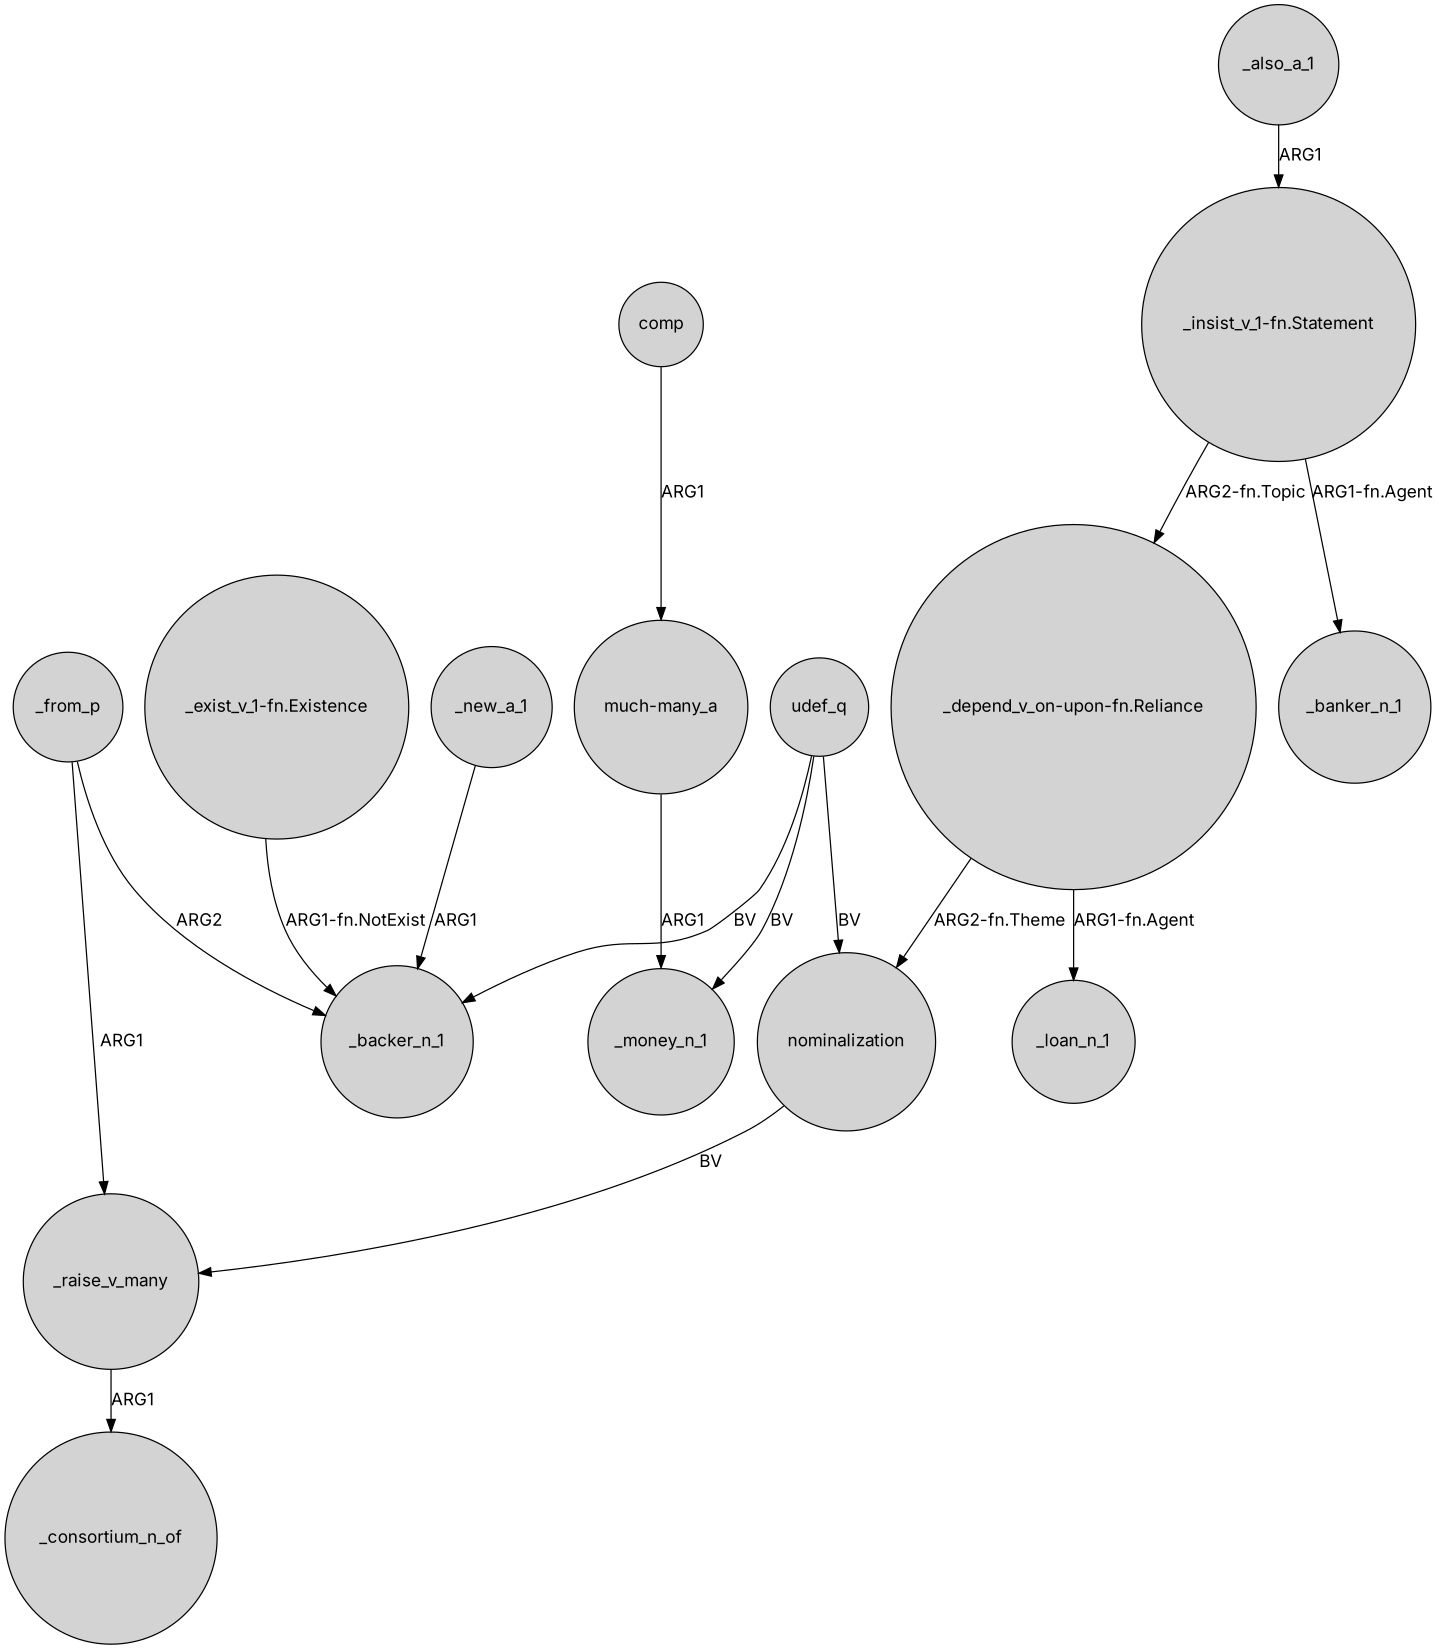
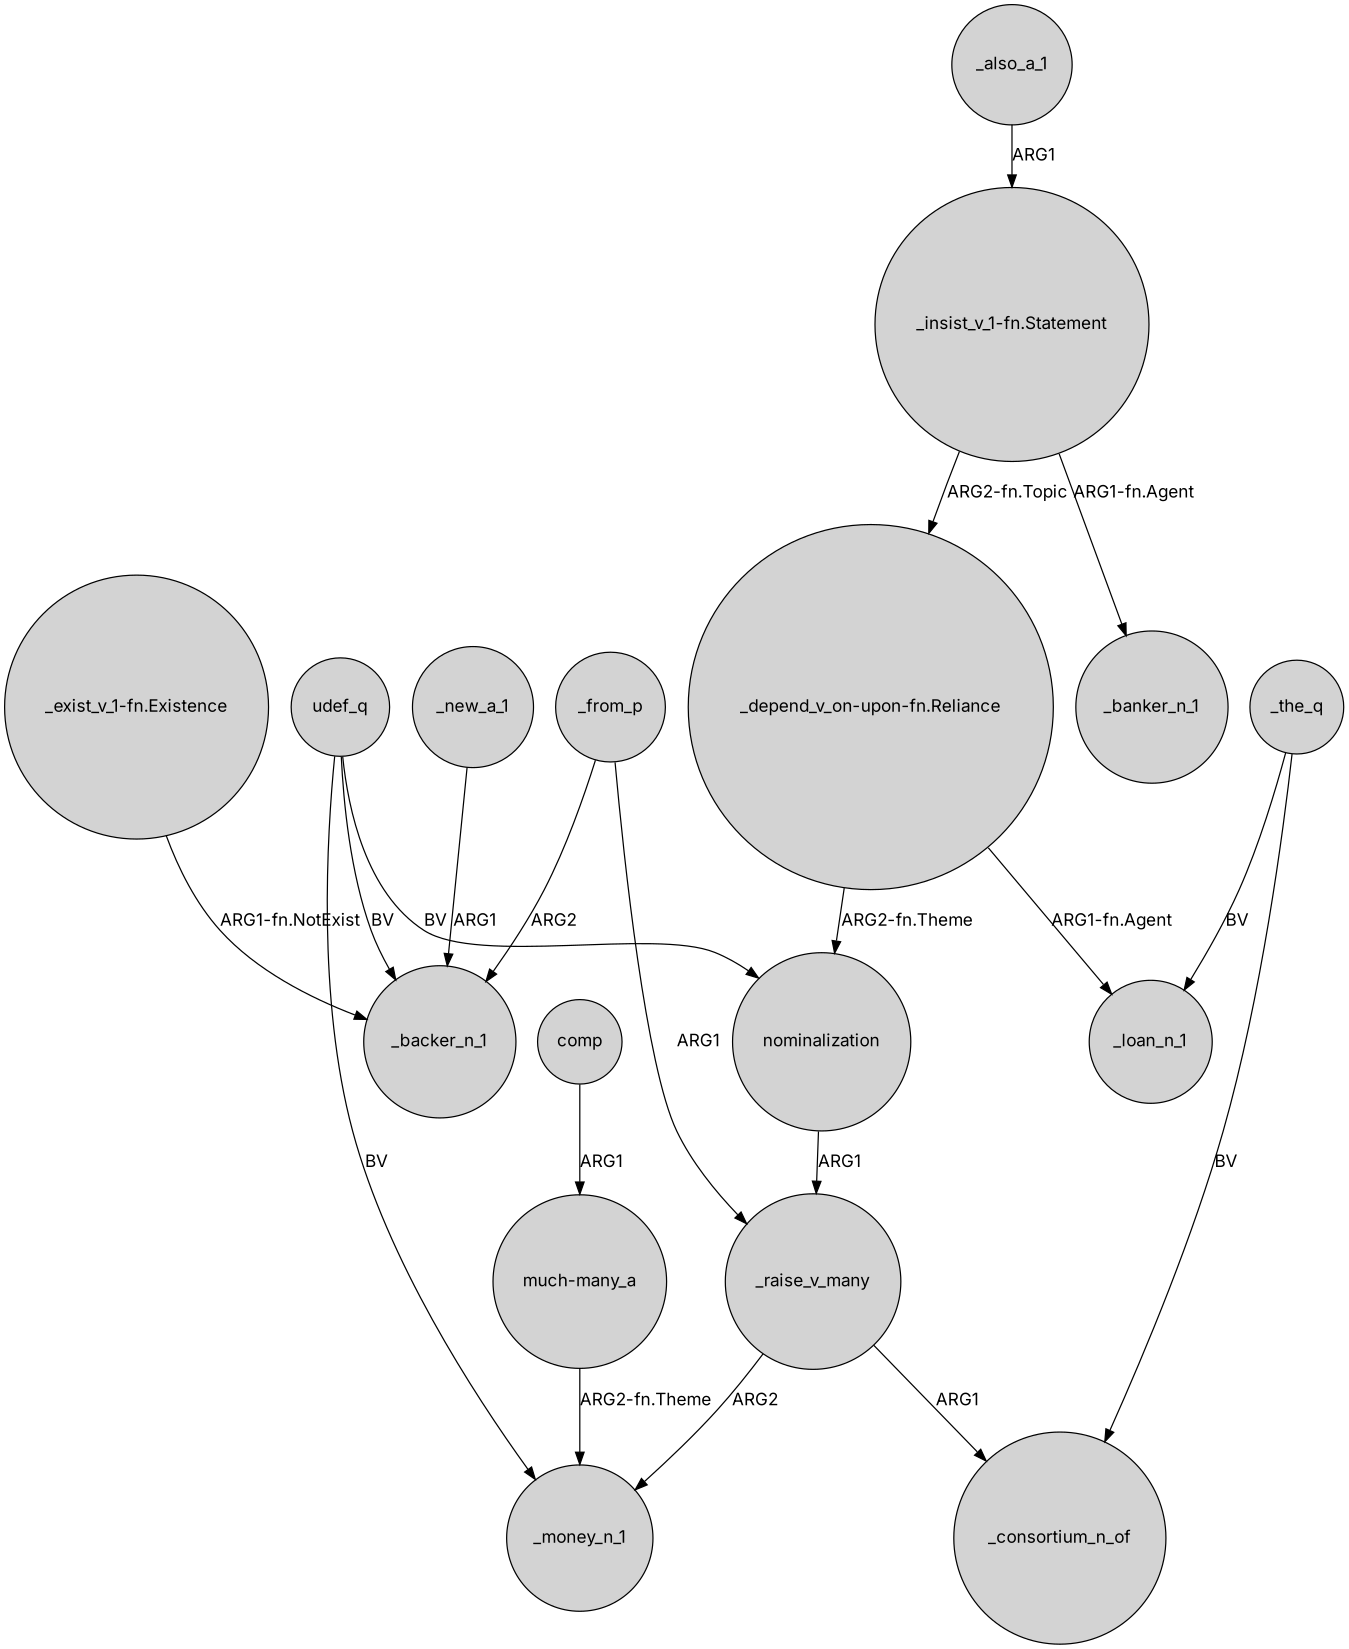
node "_the_q": added
edge "much-many_a" -> "_money_n_1": label "ARG1" -> "ARG2-fn.Theme"
edge "nominalization" -> "_raise_v_many": label "BV" -> "ARG1"
edge "_raise_v_many" -> "_money_n_1": added, label "ARG2"
